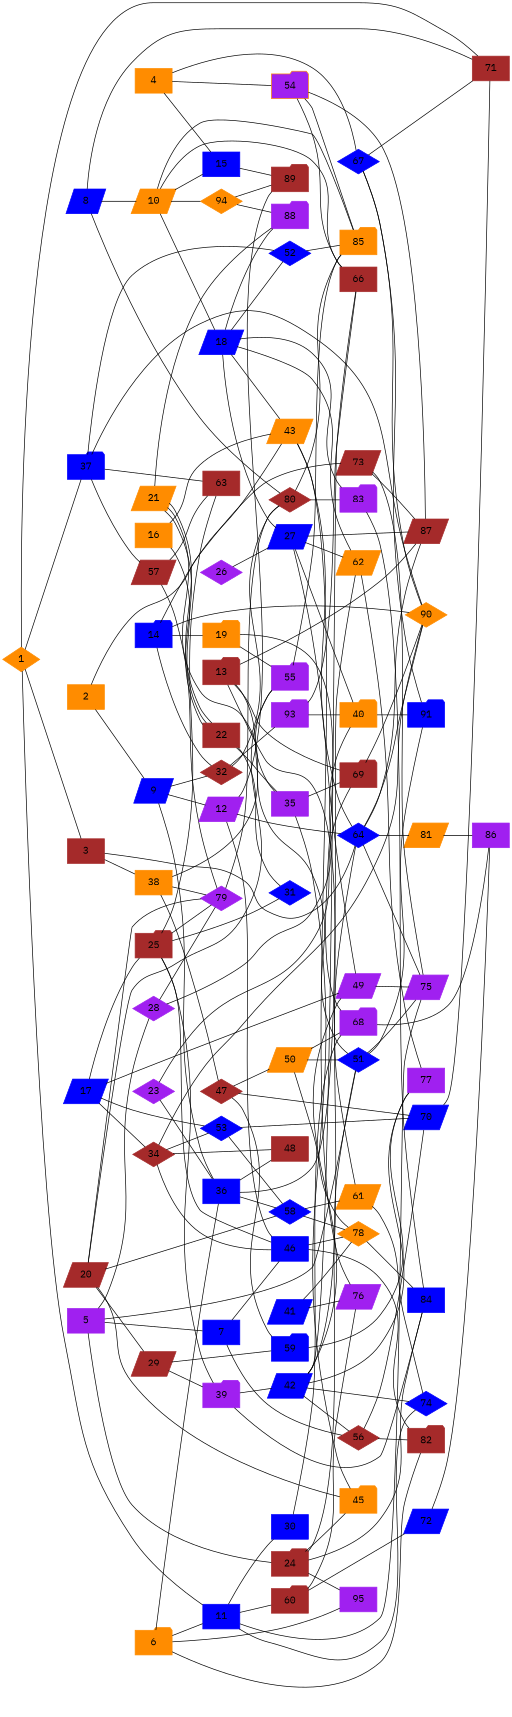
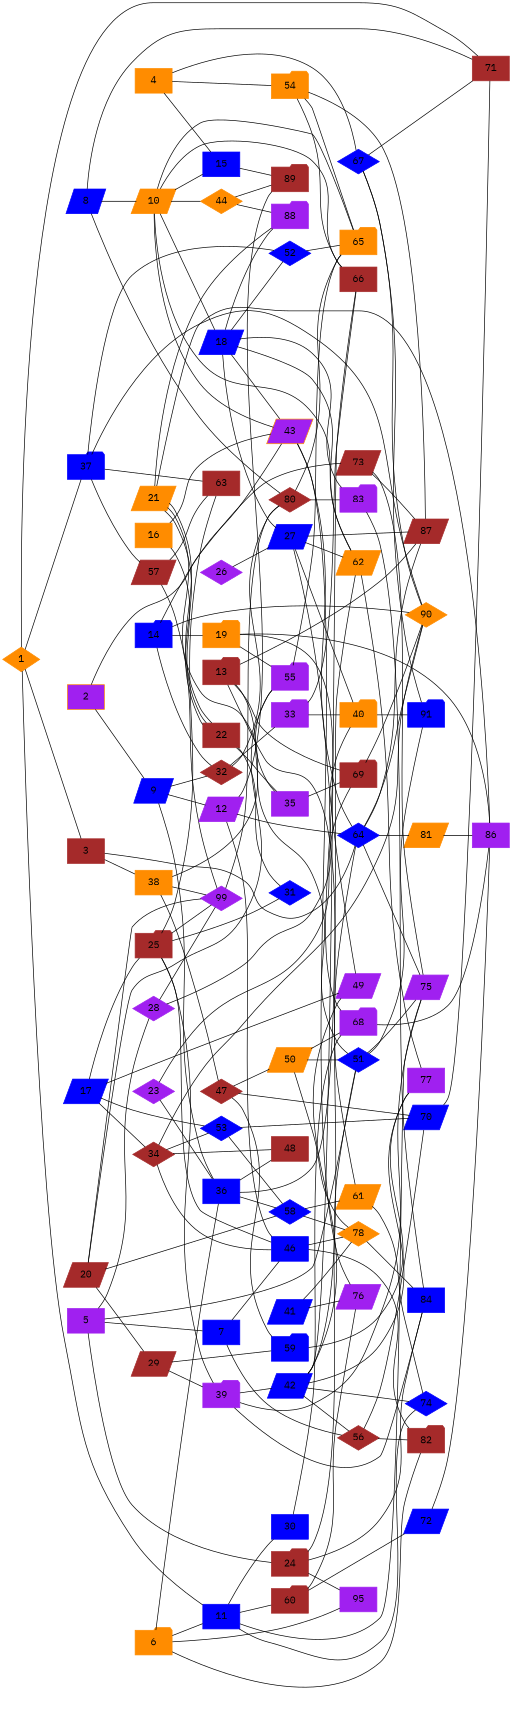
node "54": fillcolor purple -> darkorange
node "94": label "94" -> "44"
node "85": label "85" -> "65"
edge "10" -- "43": added
edge "10" -- "62": added
edge "21" -- "86": added
node "43": fillcolor darkorange -> purple
edge "19" -- "86": added
node "2": fillcolor darkorange -> purple
node "93": label "93" -> "33"
node "79": label "79" -> "99"
edge "49" -- "75": now "39" -- "75"
node "45": removed
